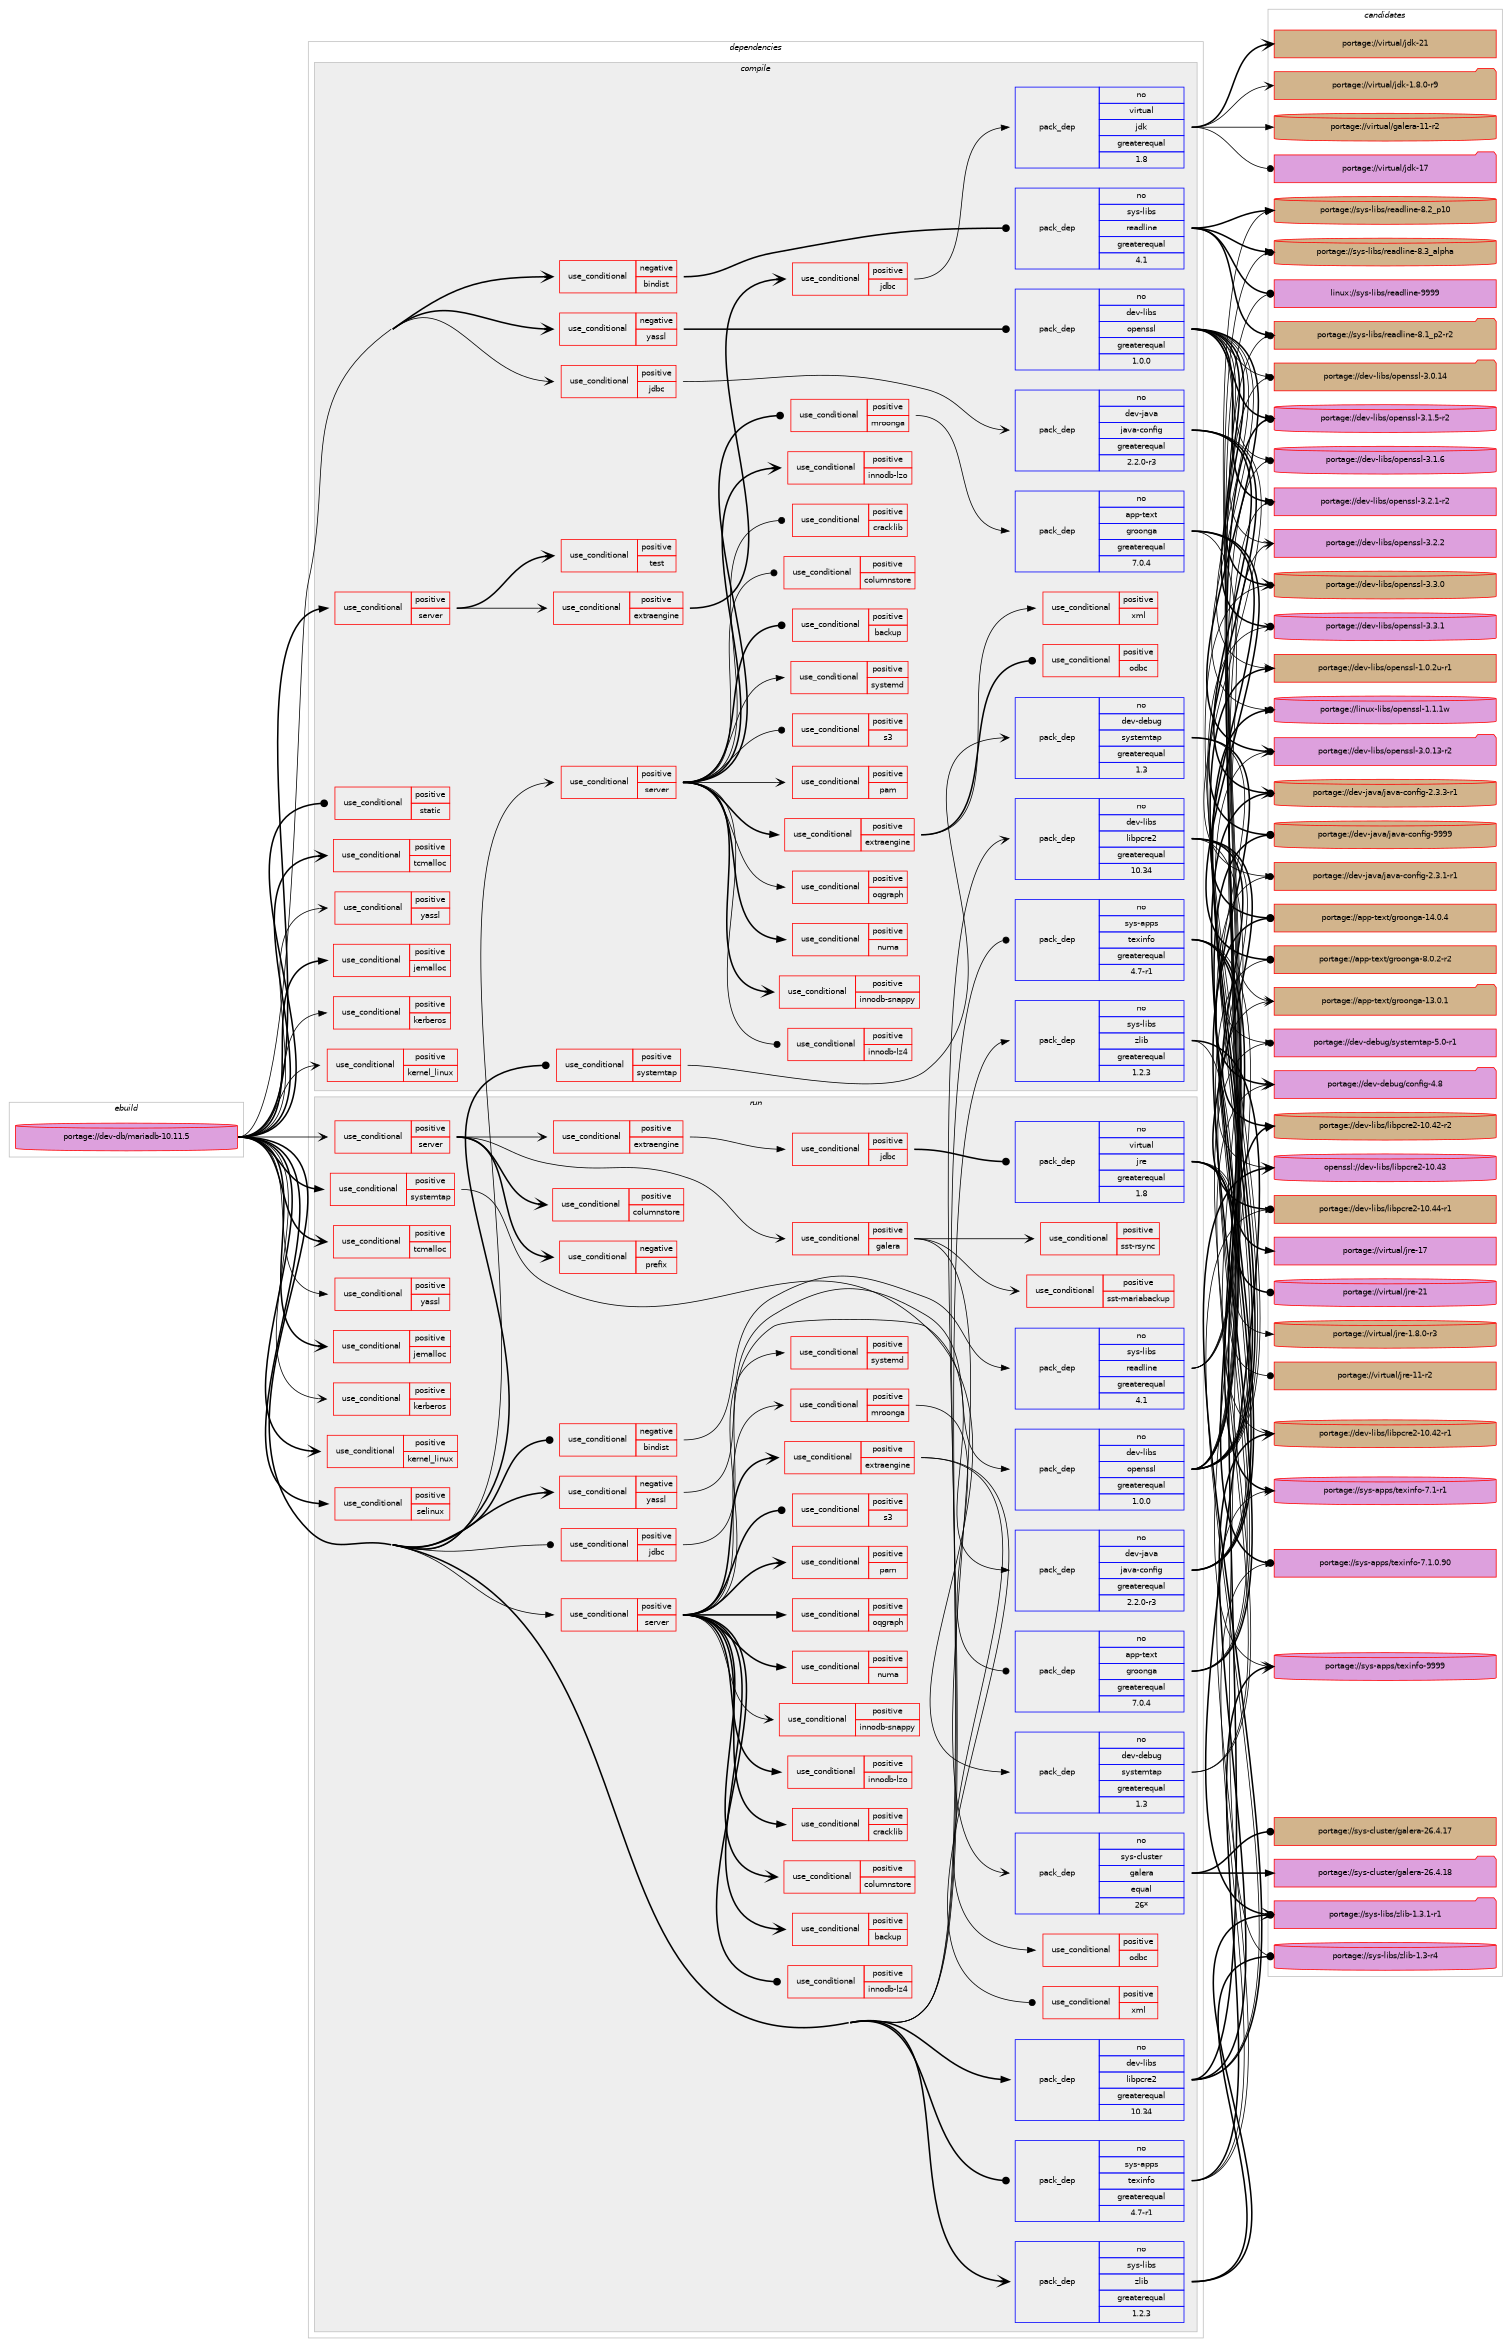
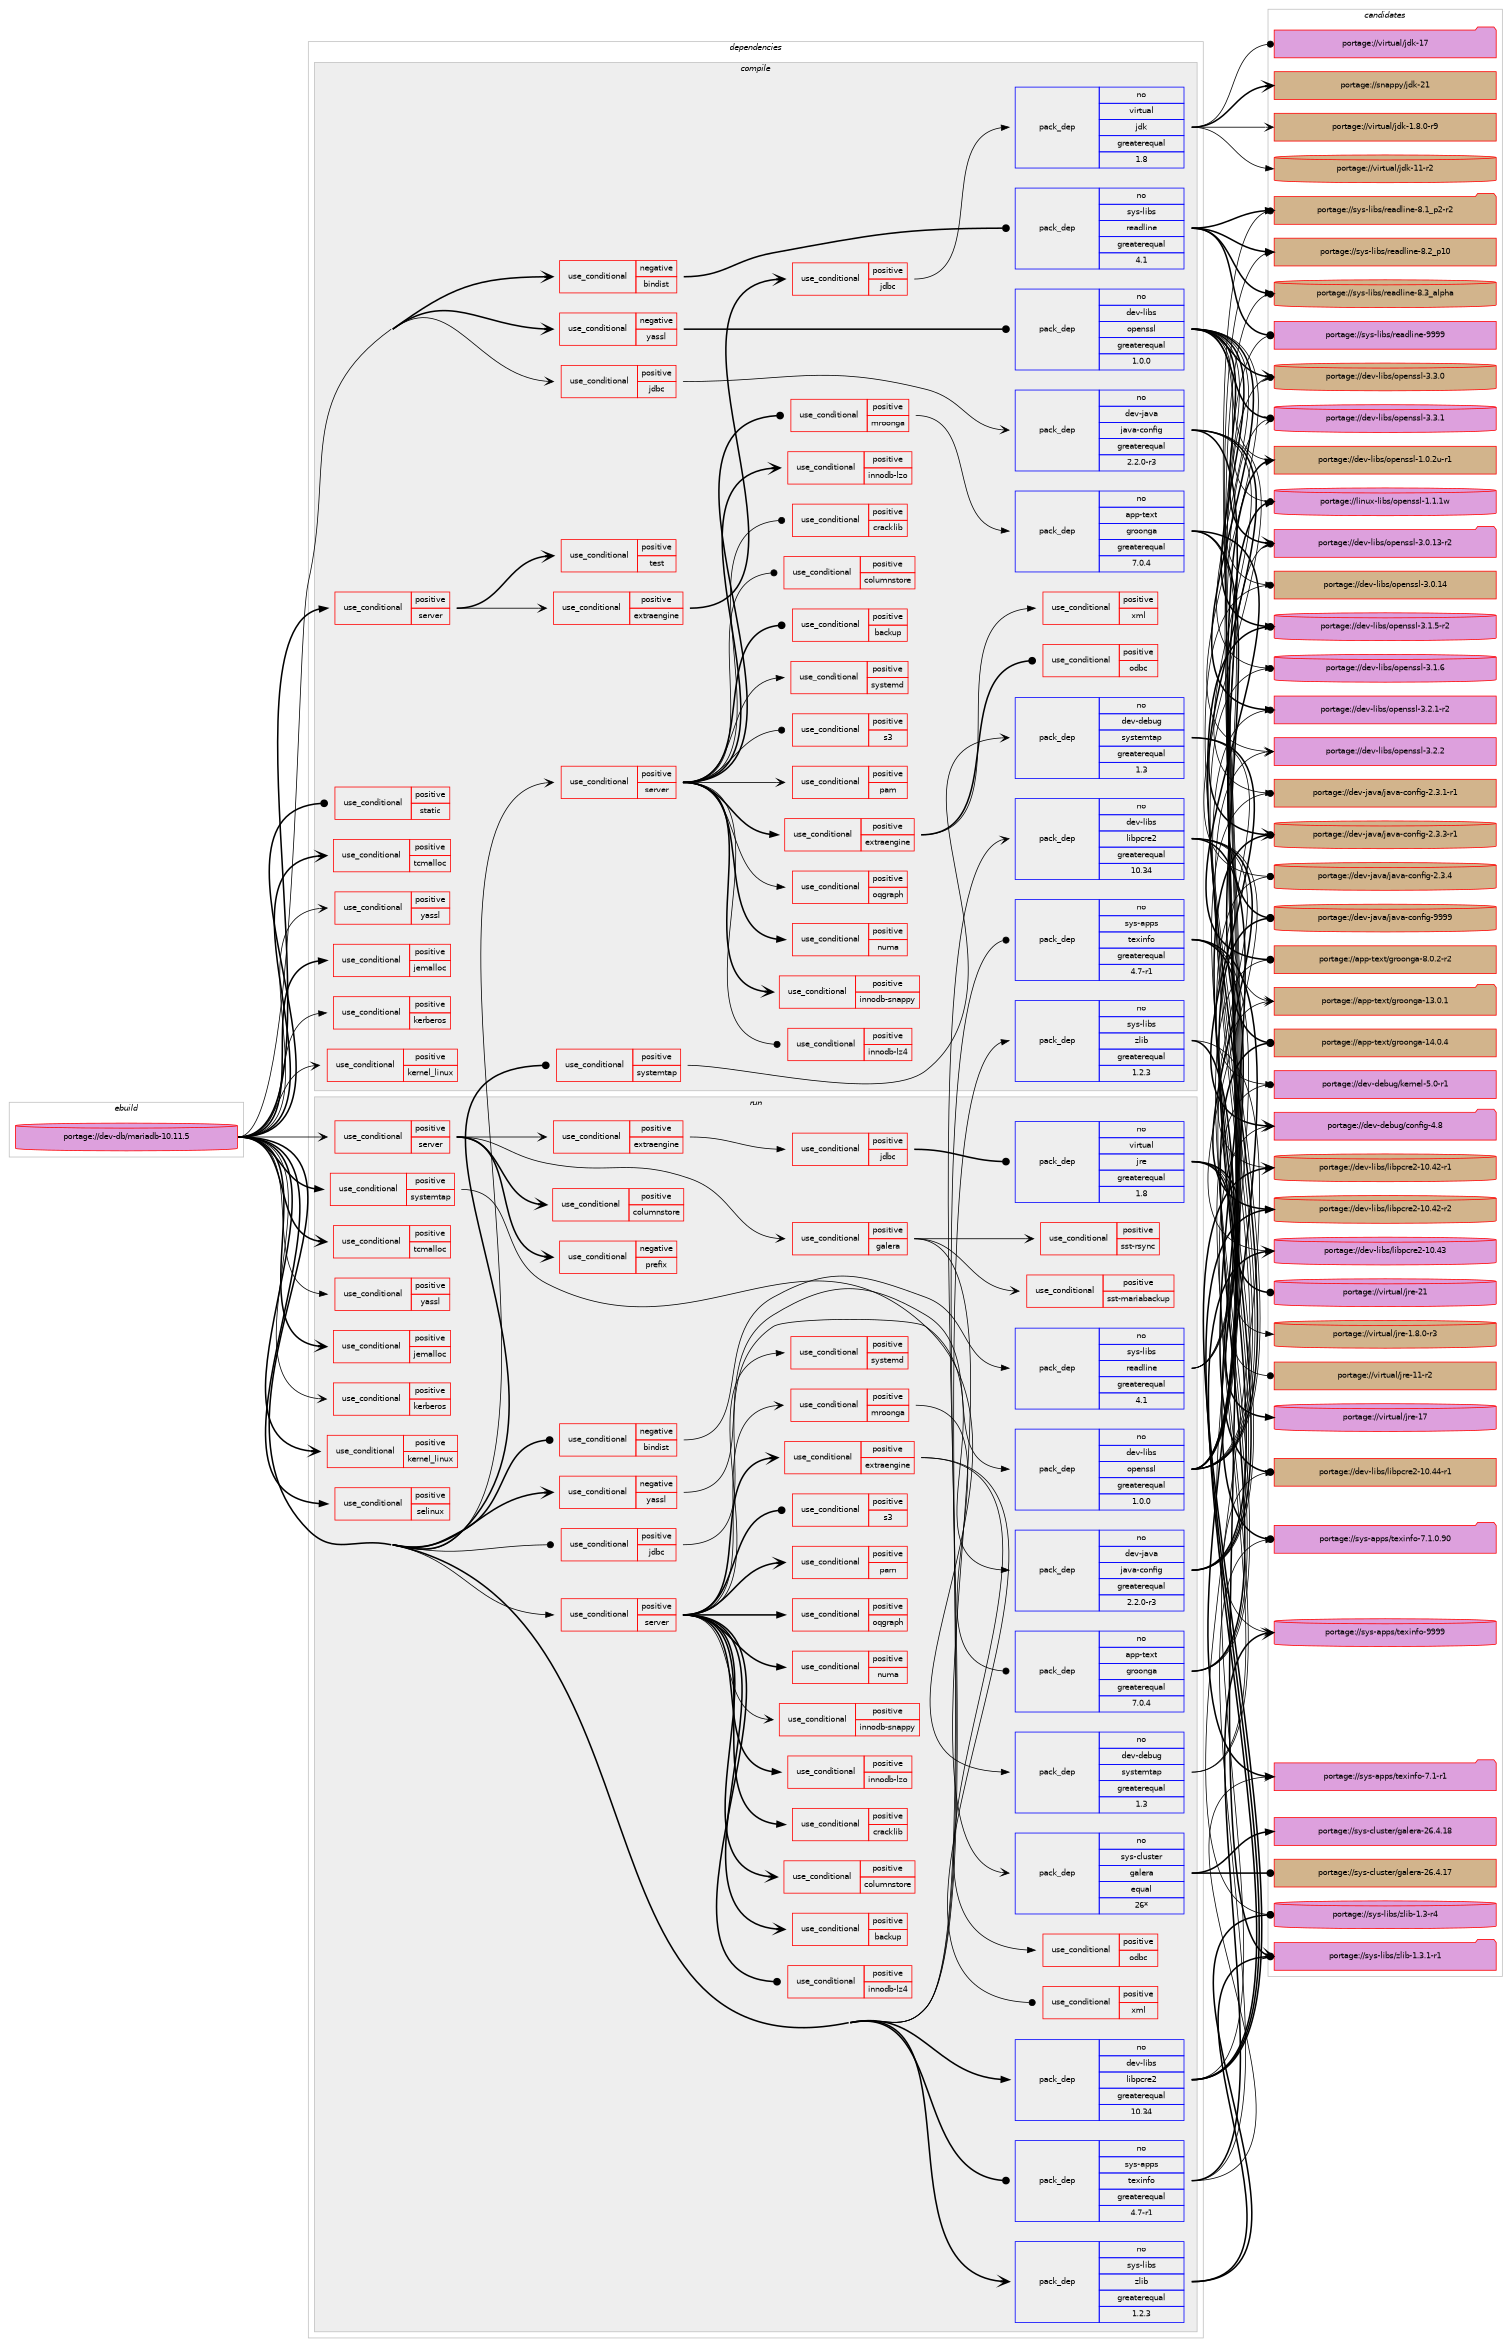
node "portage://virtual/jdk-21": label "portage://virtual/jdk-21" -> "portage://snappy/jdk-21"
node "portage://virtual/jdk-1.8.0-r9": shape folder -> box
node "portage://virtual/galera-11-r2": label "portage://virtual/galera-11-r2" -> "portage://virtual/jdk-11-r2"
node "portage://sys-libs/readline-8.2_p10": shape cylinder -> box
node "linux://sys-libs/readline-9999": label "linux://sys-libs/readline-9999" -> "portage://sys-libs/readline-9999"
node "portage://dev-libs/openssl-3.0.14": shape folder -> box
node "portage://dev-java/java-config-2.3.4": added
node "portage://dev-debug/systemtap-5.0-r1": label "portage://dev-debug/systemtap-5.0-r1" -> "portage://dev-debug/kernel-5.0-r1"
node "openssl://dev-libs/libpcre2-10.43": label "openssl://dev-libs/libpcre2-10.43" -> "portage://dev-libs/libpcre2-10.43"
node "portage://virtual/jre-17": shape box -> cylinder
node "portage://sys-apps/texinfo-7.1-r1": shape cylinder -> folder
node "portage://sys-apps/texinfo-7.1.0.90": shape box -> folder
node "portage://sys-cluster/galera-26.4.18": shape folder -> box
